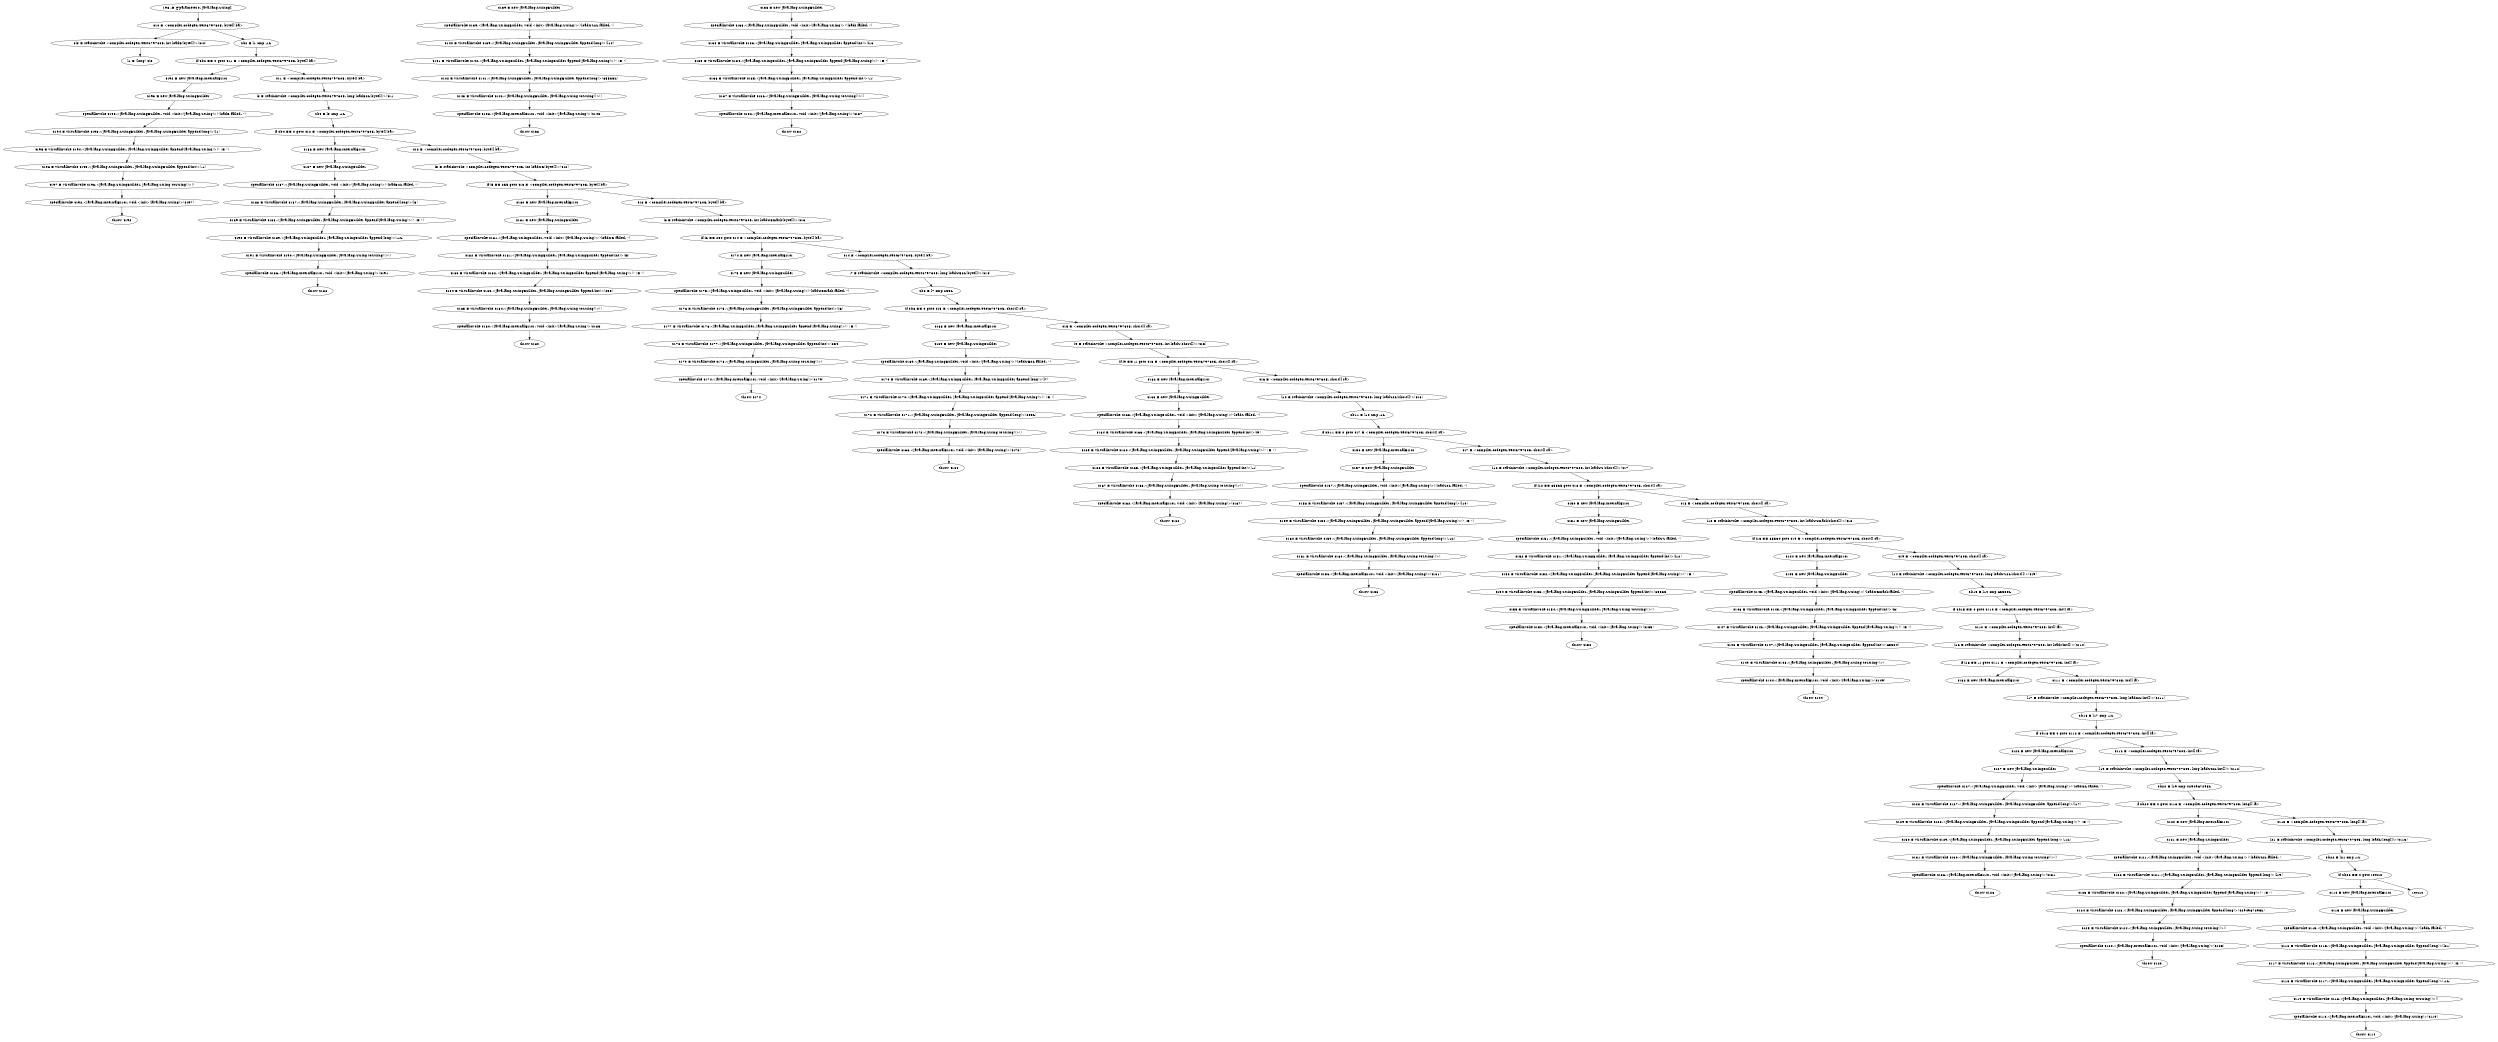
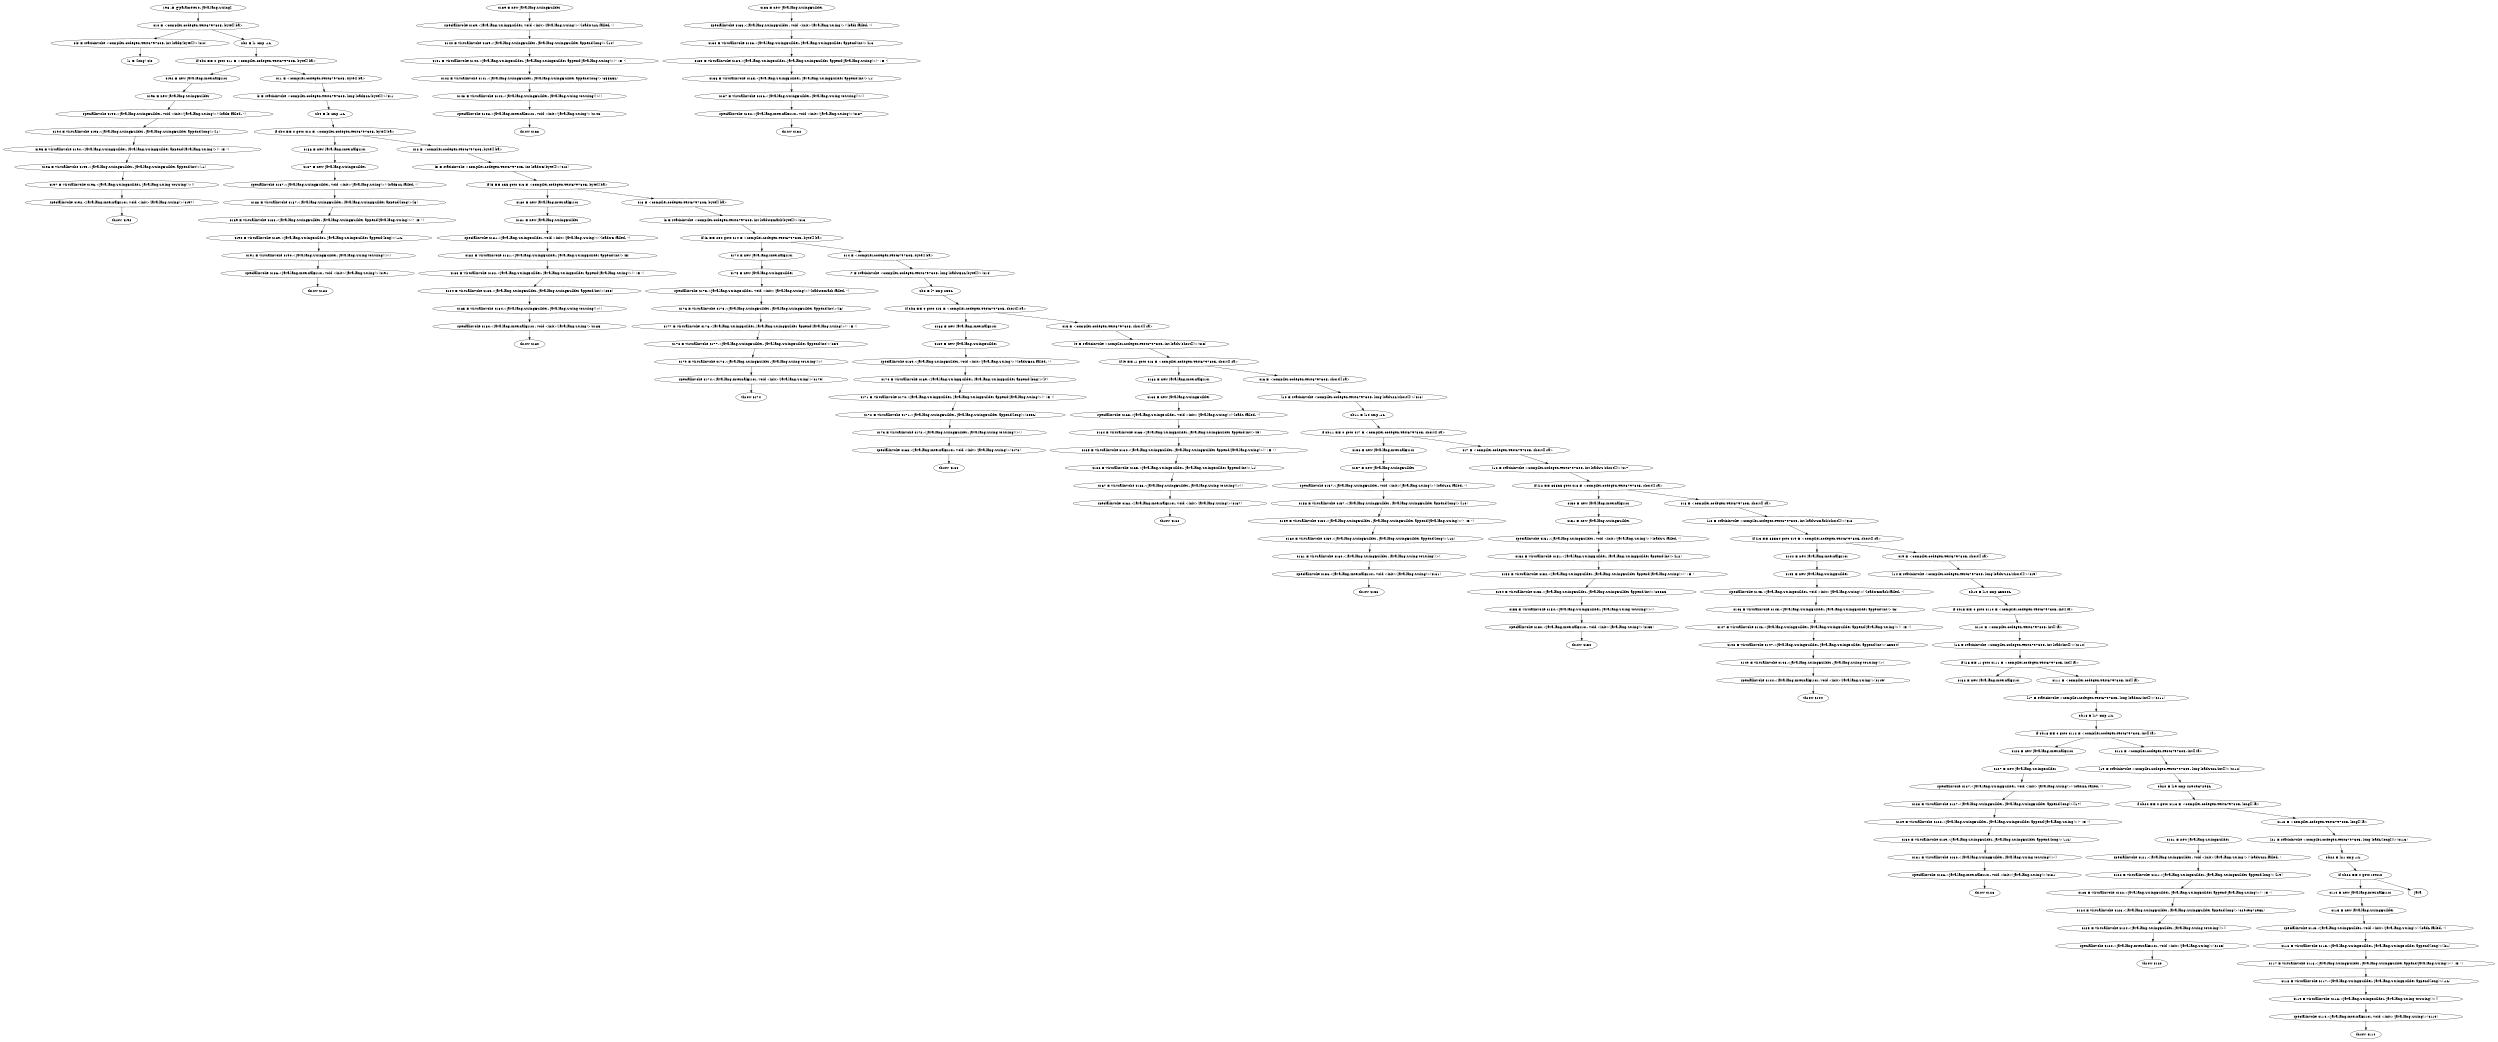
edge "$r62 = new java.lang.InternalError" -> "$r63 = new java.lang.StringBuilder": removed
node "$r20 = new java.lang.InternalError": removed
node "return": label "return" -> "java"
